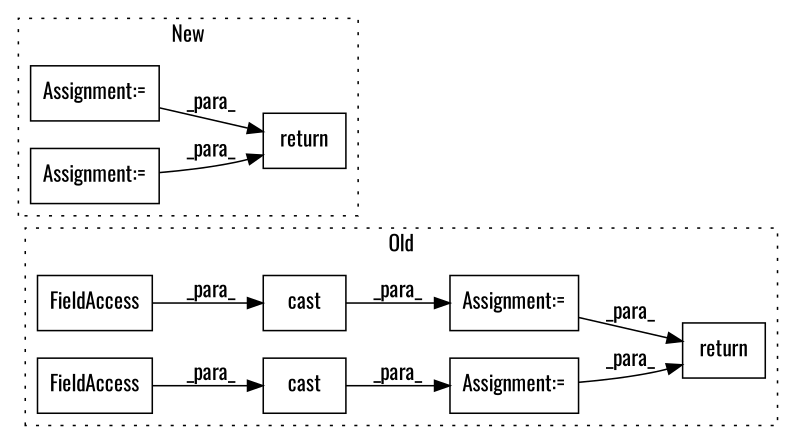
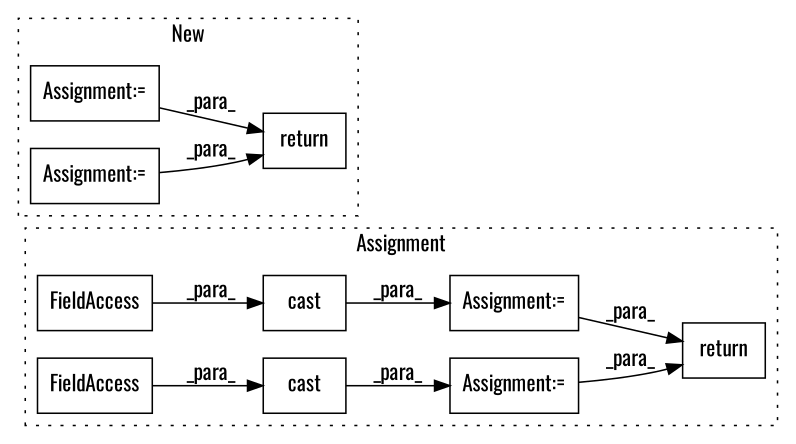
cluster "Old": label "Old" -> "Assignment"
